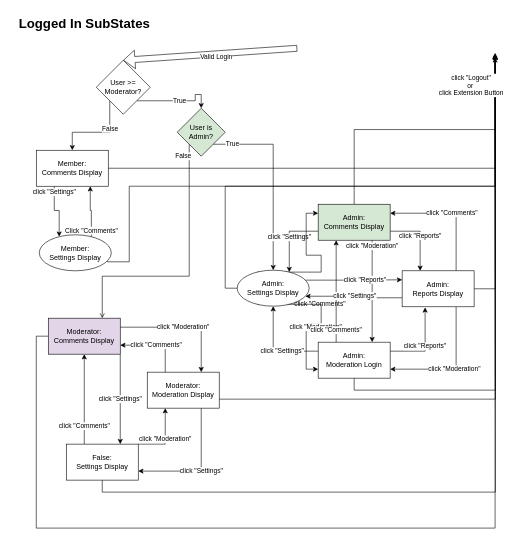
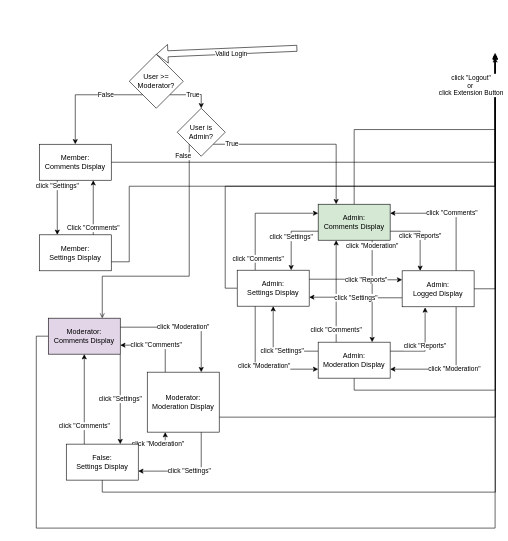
node "Logged In SubStates": removed
node "User >= Moderator?": moved (123, 87) -> (156, 81)
node "User is Admin?": fillcolor #d5e8d4 -> #ffffff
node "Member: Comments Display": moved (72, 168) -> (75, 162)
node "Member: Settings Display": shape ellipse -> rectangle
edge "User is Admin?" -> "Admin: Settings Display": now "User is Admin?" -> "Admin: Comments Display"
node "Admin: Settings Display": shape ellipse -> rectangle
node "Admin: Reports Display": label "Admin: Reports Display" -> "Admin: Logged Display"
node "Admin: Moderation Login": label "Admin: Moderation Login" -> "Admin: Moderation Display"
node "Moderator: Moderation Display": size 72x36 -> 72x60
